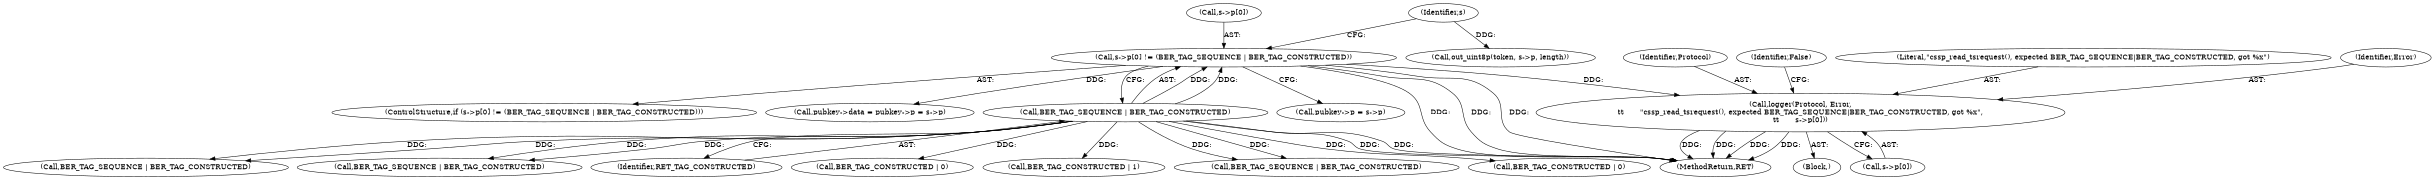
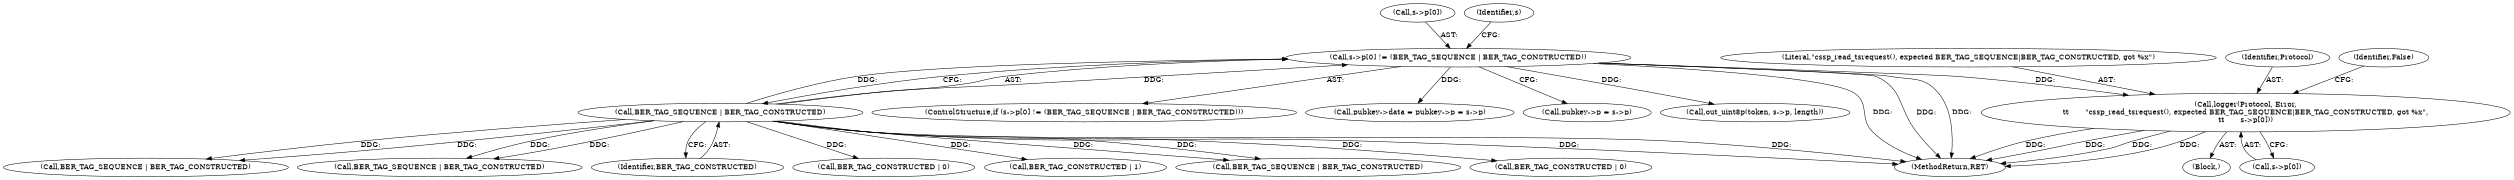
edge "(Identifier,s)" -> "(Call,out_uint8p(token, s->p, length))": now "(Call,s->p[0] != (BER_TAG_SEQUENCE | BER_TAG_CONSTRUCTED))" -> "(Call,out_uint8p(token, s->p, length))"
node "(Identifier,Error)": removed
node "(Identifier,RET_TAG_CONSTRUCTED)": label "(Identifier,RET_TAG_CONSTRUCTED)" -> "(Identifier,BER_TAG_CONSTRUCTED)"
